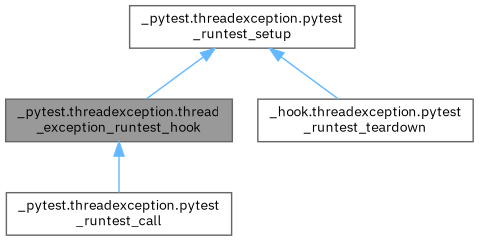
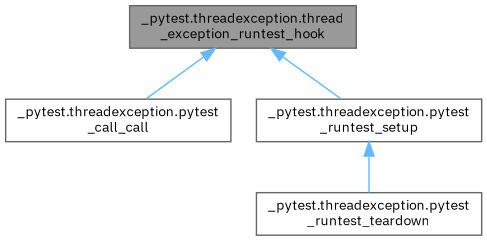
edge "_pytest.threadexception.thread _exception_runtest_hook" -> "_pytest.threadexception.pytest _runtest_setup": reversed
node "_hook.threadexception.pytest _runtest_teardown": label "_hook.threadexception.pytest _runtest_teardown" -> "_pytest.threadexception.pytest _runtest_teardown"
node "_pytest.threadexception.pytest _runtest_call": label "_pytest.threadexception.pytest _runtest_call" -> "_pytest.threadexception.pytest _call_call"
